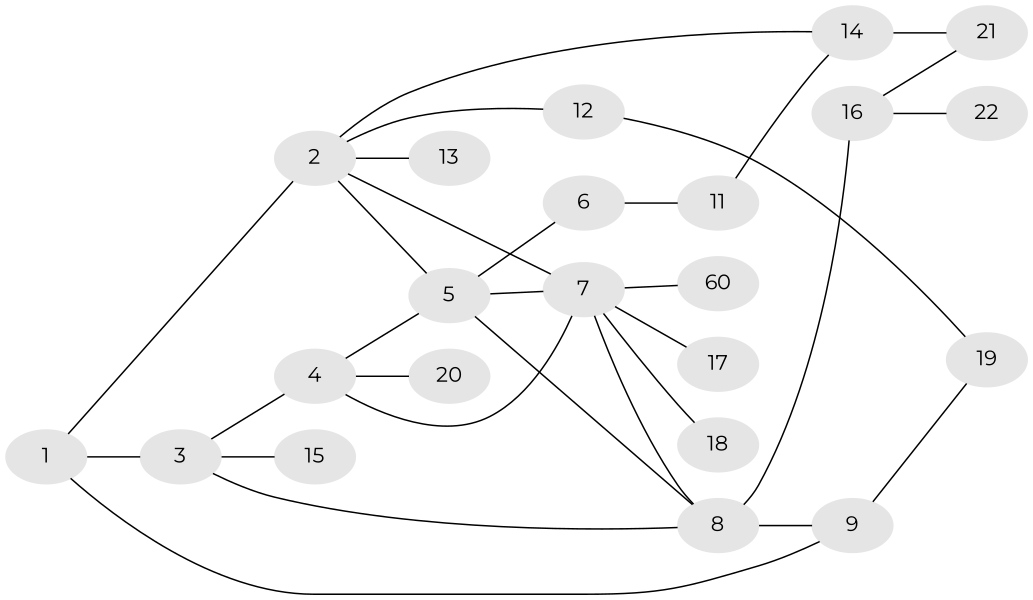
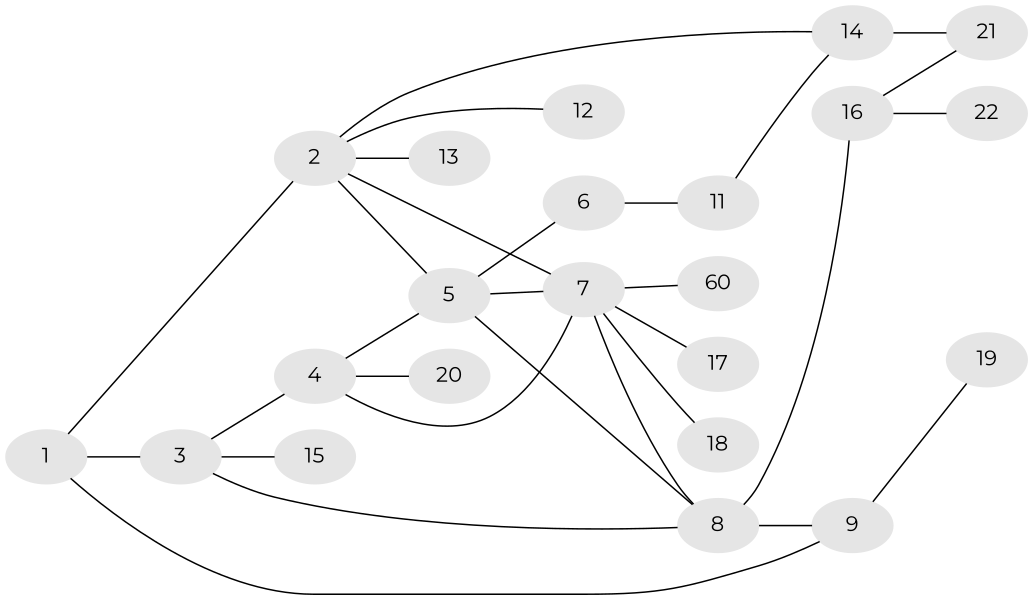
edge "12" -- "19": removed
